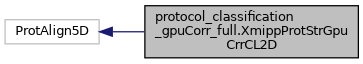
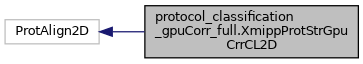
node "ProtAlign5D": label "ProtAlign5D" -> "ProtAlign2D"
